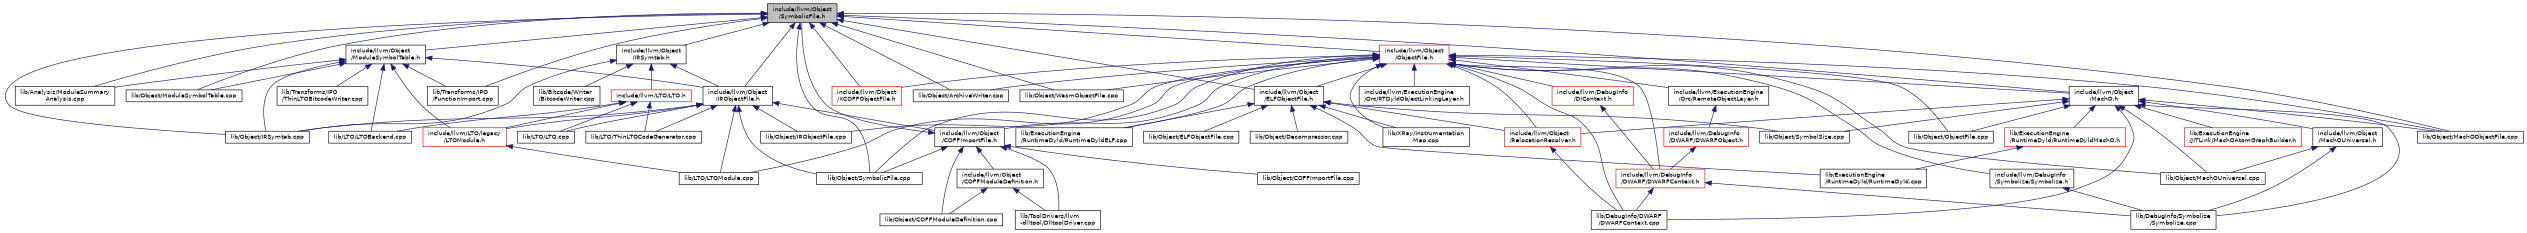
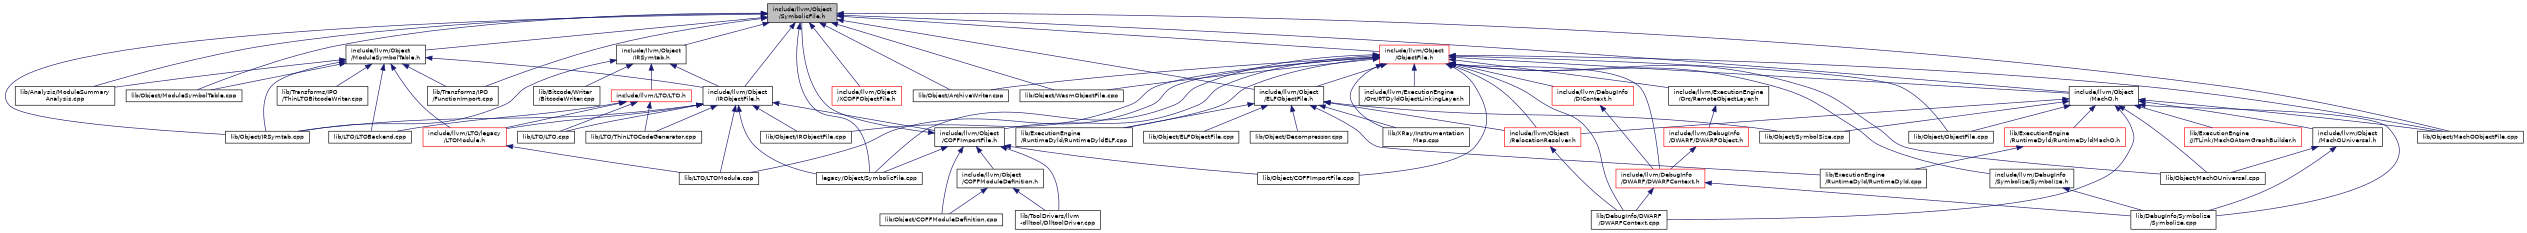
edge "include/llvm/Object /XCOFFObjectFile.h" -> "include/llvm/Object /ObjectFile.h": now "lib/Object/COFFImportFile.cpp" -> "include/llvm/Object /ObjectFile.h"
node "lib/Object/SymbolicFile.cpp": label "lib/Object/SymbolicFile.cpp" -> "legacy/Object/SymbolicFile.cpp"
